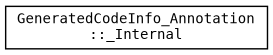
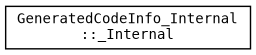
node "GeneratedCodeInfo_Annotation ::_Internal": label "GeneratedCodeInfo_Annotation ::_Internal" -> "GeneratedCodeInfo_Internal ::_Internal"
